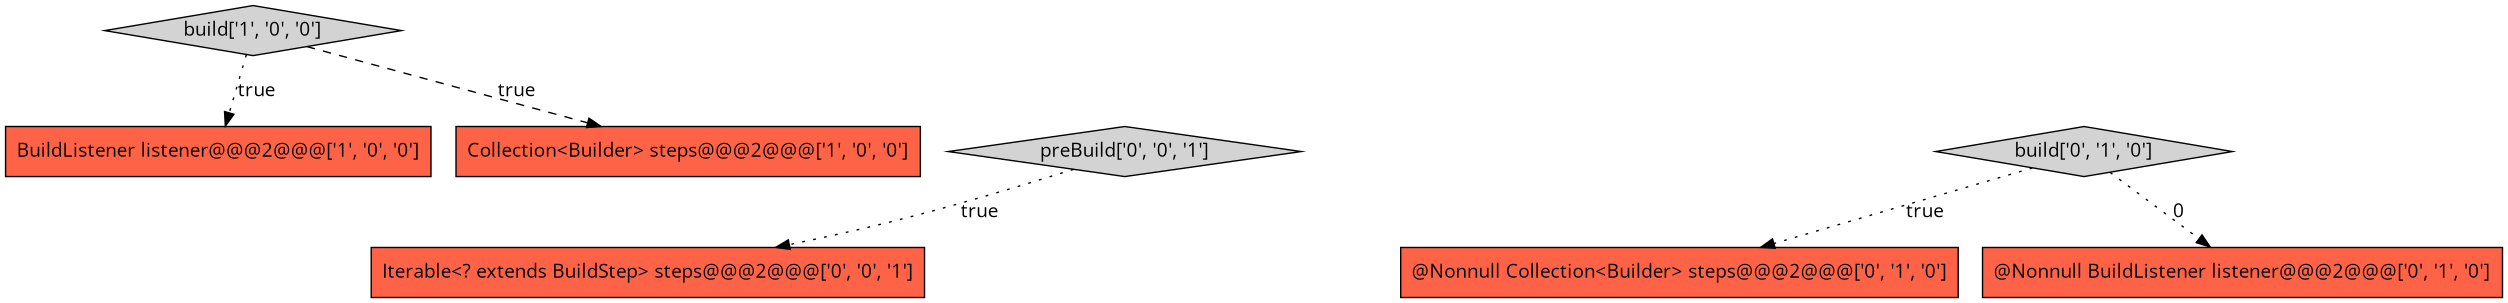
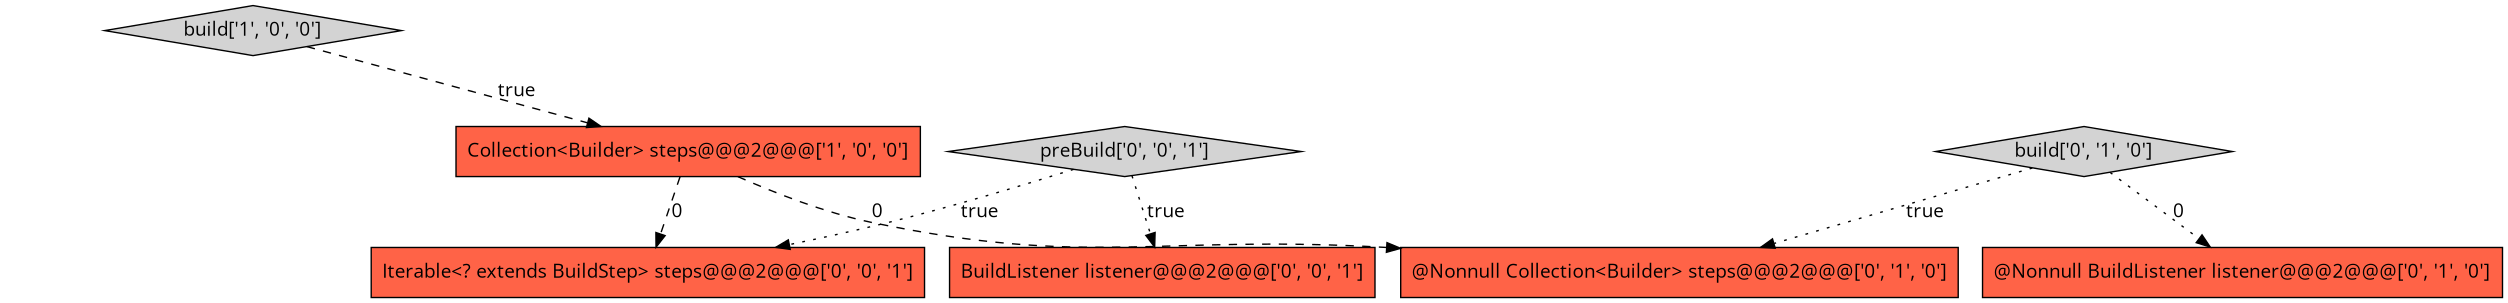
node "BuildListener listener@@@2@@@['1', '0', '0']": removed
edge "Collection<Builder> steps@@@2@@@['1', '0', '0']" -> "Iterable<? extends BuildStep> steps@@@2@@@['0', '0', '1']": added, label "0"
edge "Collection<Builder> steps@@@2@@@['1', '0', '0']" -> "@Nonnull Collection<Builder> steps@@@2@@@['0', '1', '0']": added, label "0"
node "BuildListener listener@@@2@@@['0', '0', '1']": added
